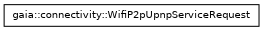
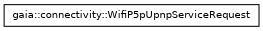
node "gaia::connectivity::WifiP2pUpnpServiceRequest": label "gaia::connectivity::WifiP2pUpnpServiceRequest" -> "gaia::connectivity::WifiP5pUpnpServiceRequest"
